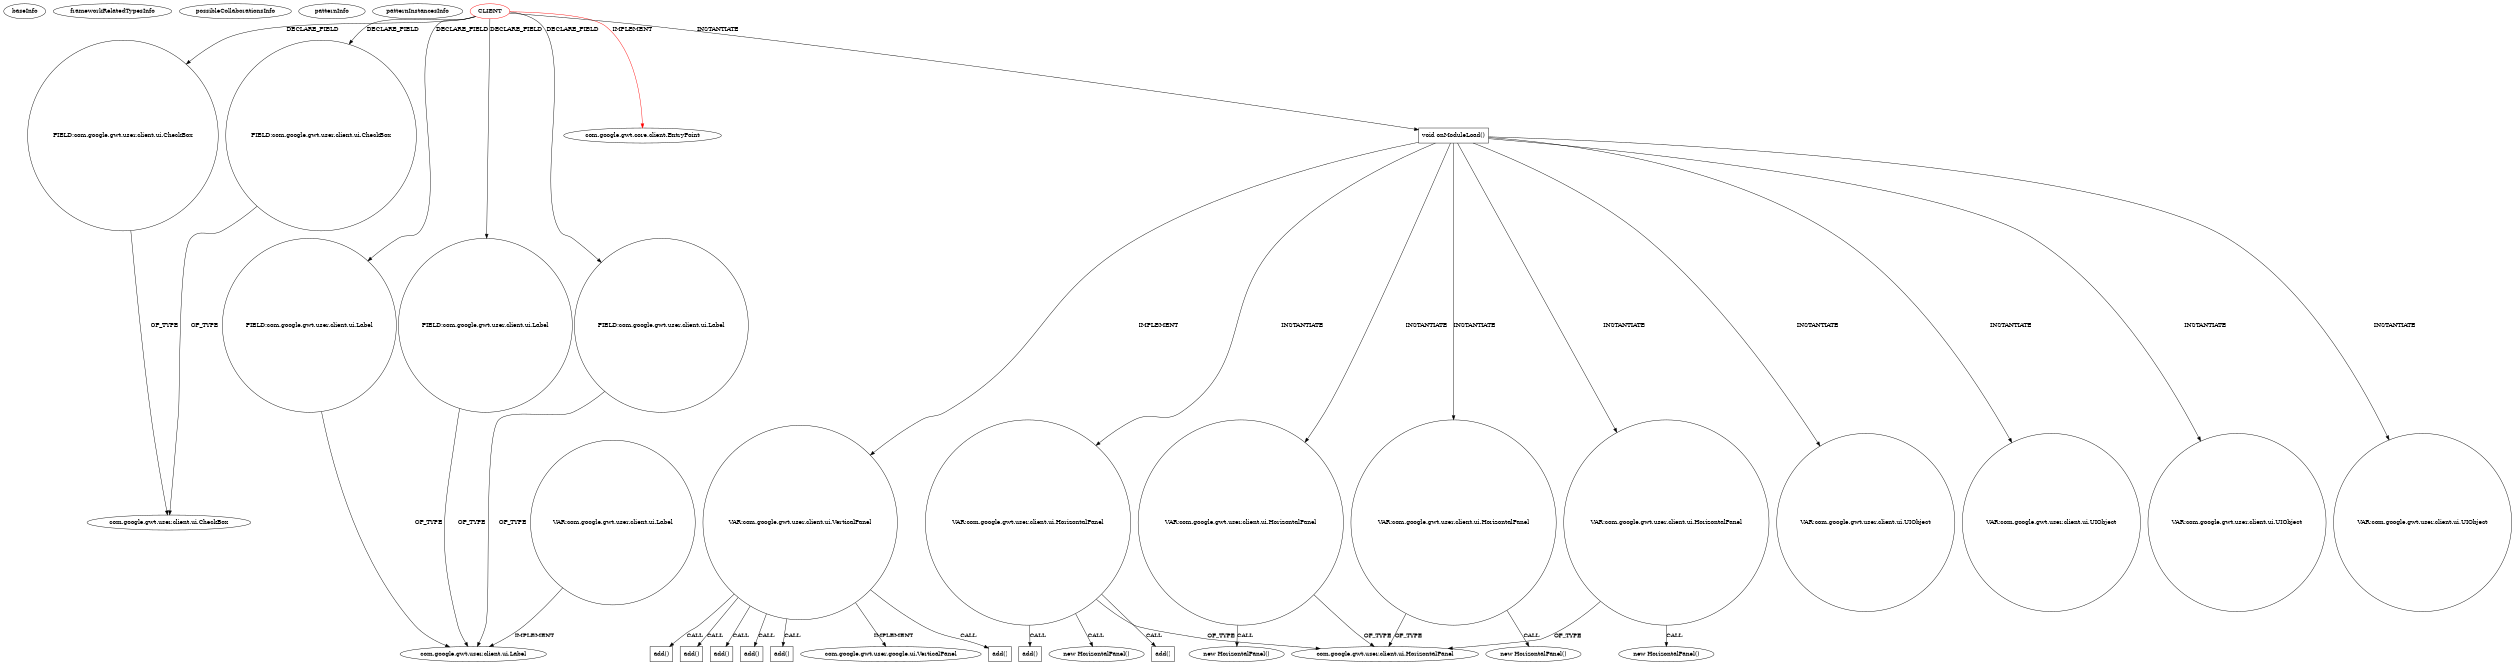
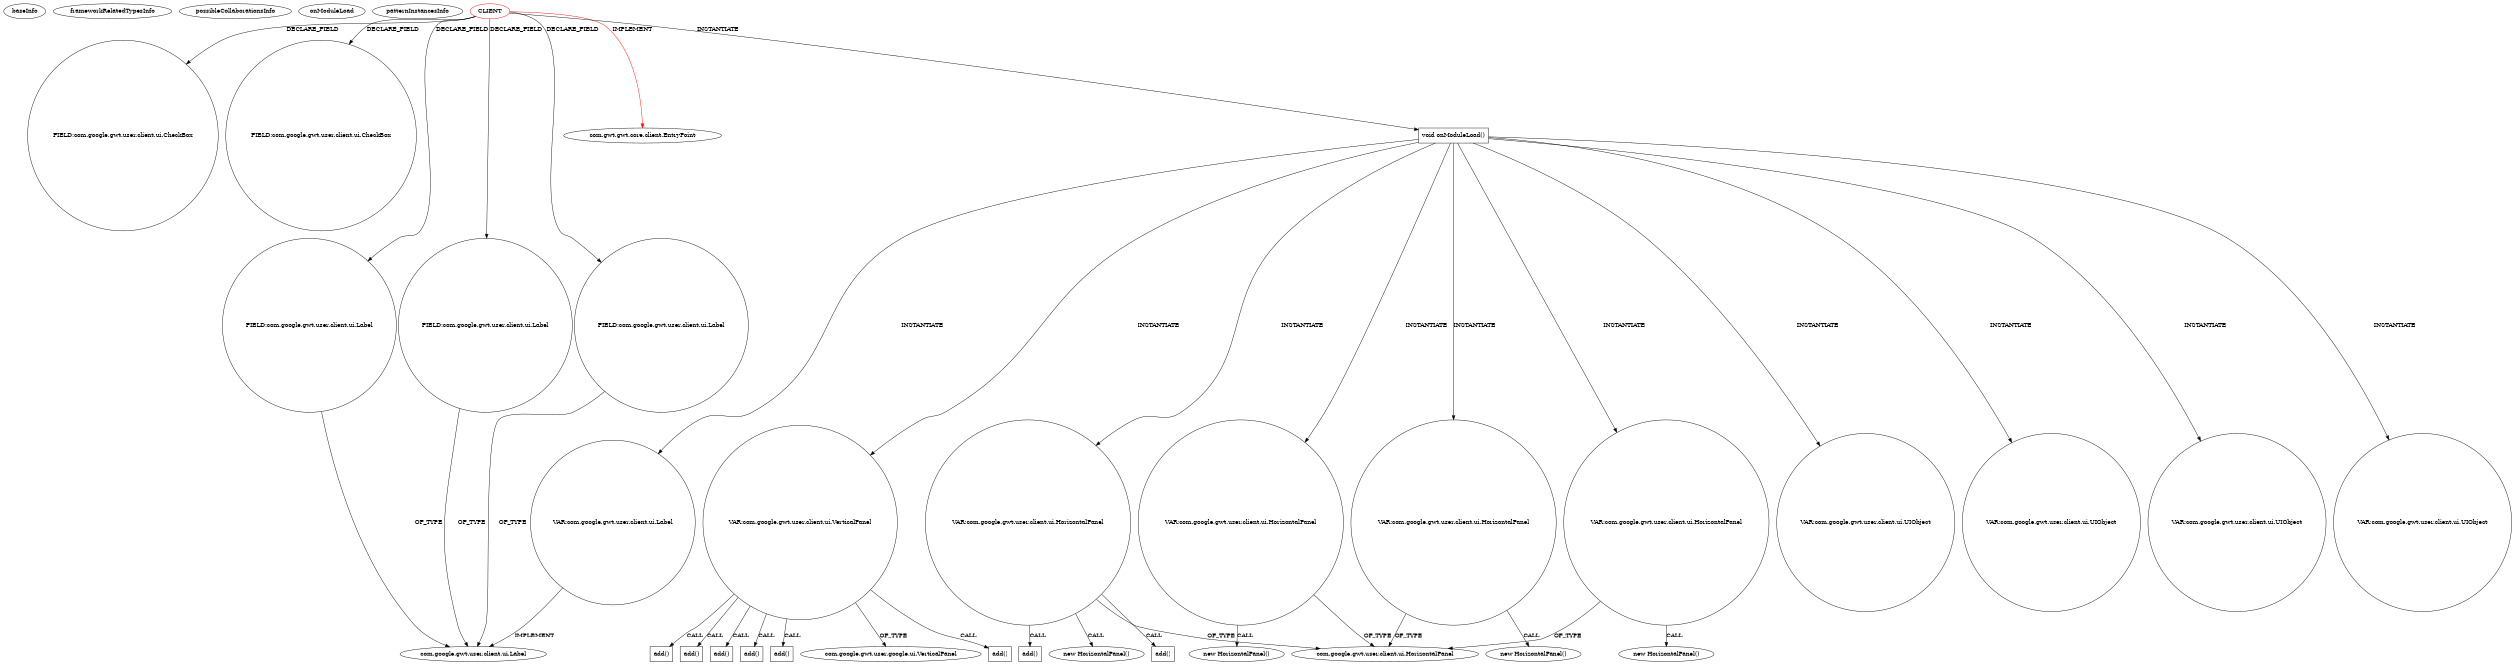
node "patternInfo": label "patternInfo" -> "onModuleLoad"
node "com.google.gwt.core.client.EntryPoint": label "com.google.gwt.core.client.EntryPoint" -> "com.gwt.gwt.core.client.EntryPoint"
edge "void onModuleLoad()" -> "VAR:com.google.gwt.user.client.ui.Label": added, label "INSTANTIATE"
edge "void onModuleLoad()" -> "VAR:com.google.gwt.user.client.ui.VerticalPanel": label "IMPLEMENT" -> "INSTANTIATE"
node "com.google.gwt.user.client.ui.CheckBox": removed
edge "VAR:com.google.gwt.user.client.ui.VerticalPanel" -> "com.google.gwt.user.google.ui.VerticalPanel": label "IMPLEMENT" -> "OF_TYPE"
